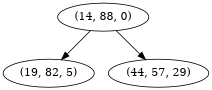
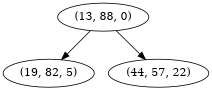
node "(14, 88, 0)": label "(14, 88, 0)" -> "(13, 88, 0)"
node "(44, 57, 29)": label "(44, 57, 29)" -> "(44, 57, 22)"
